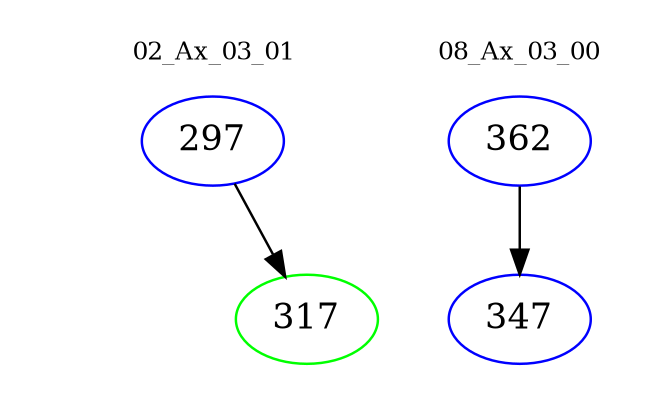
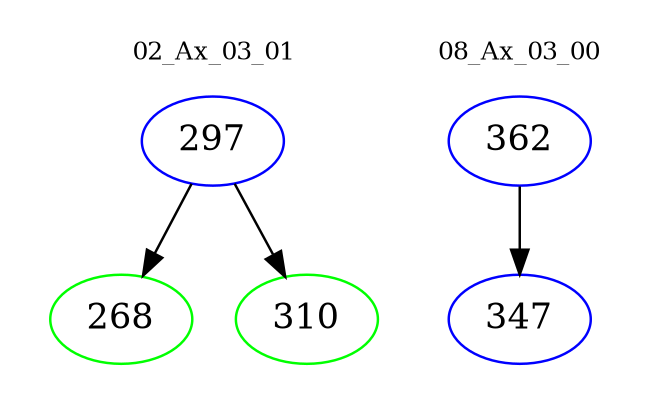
node "268": added
node "317": label "317" -> "310"
